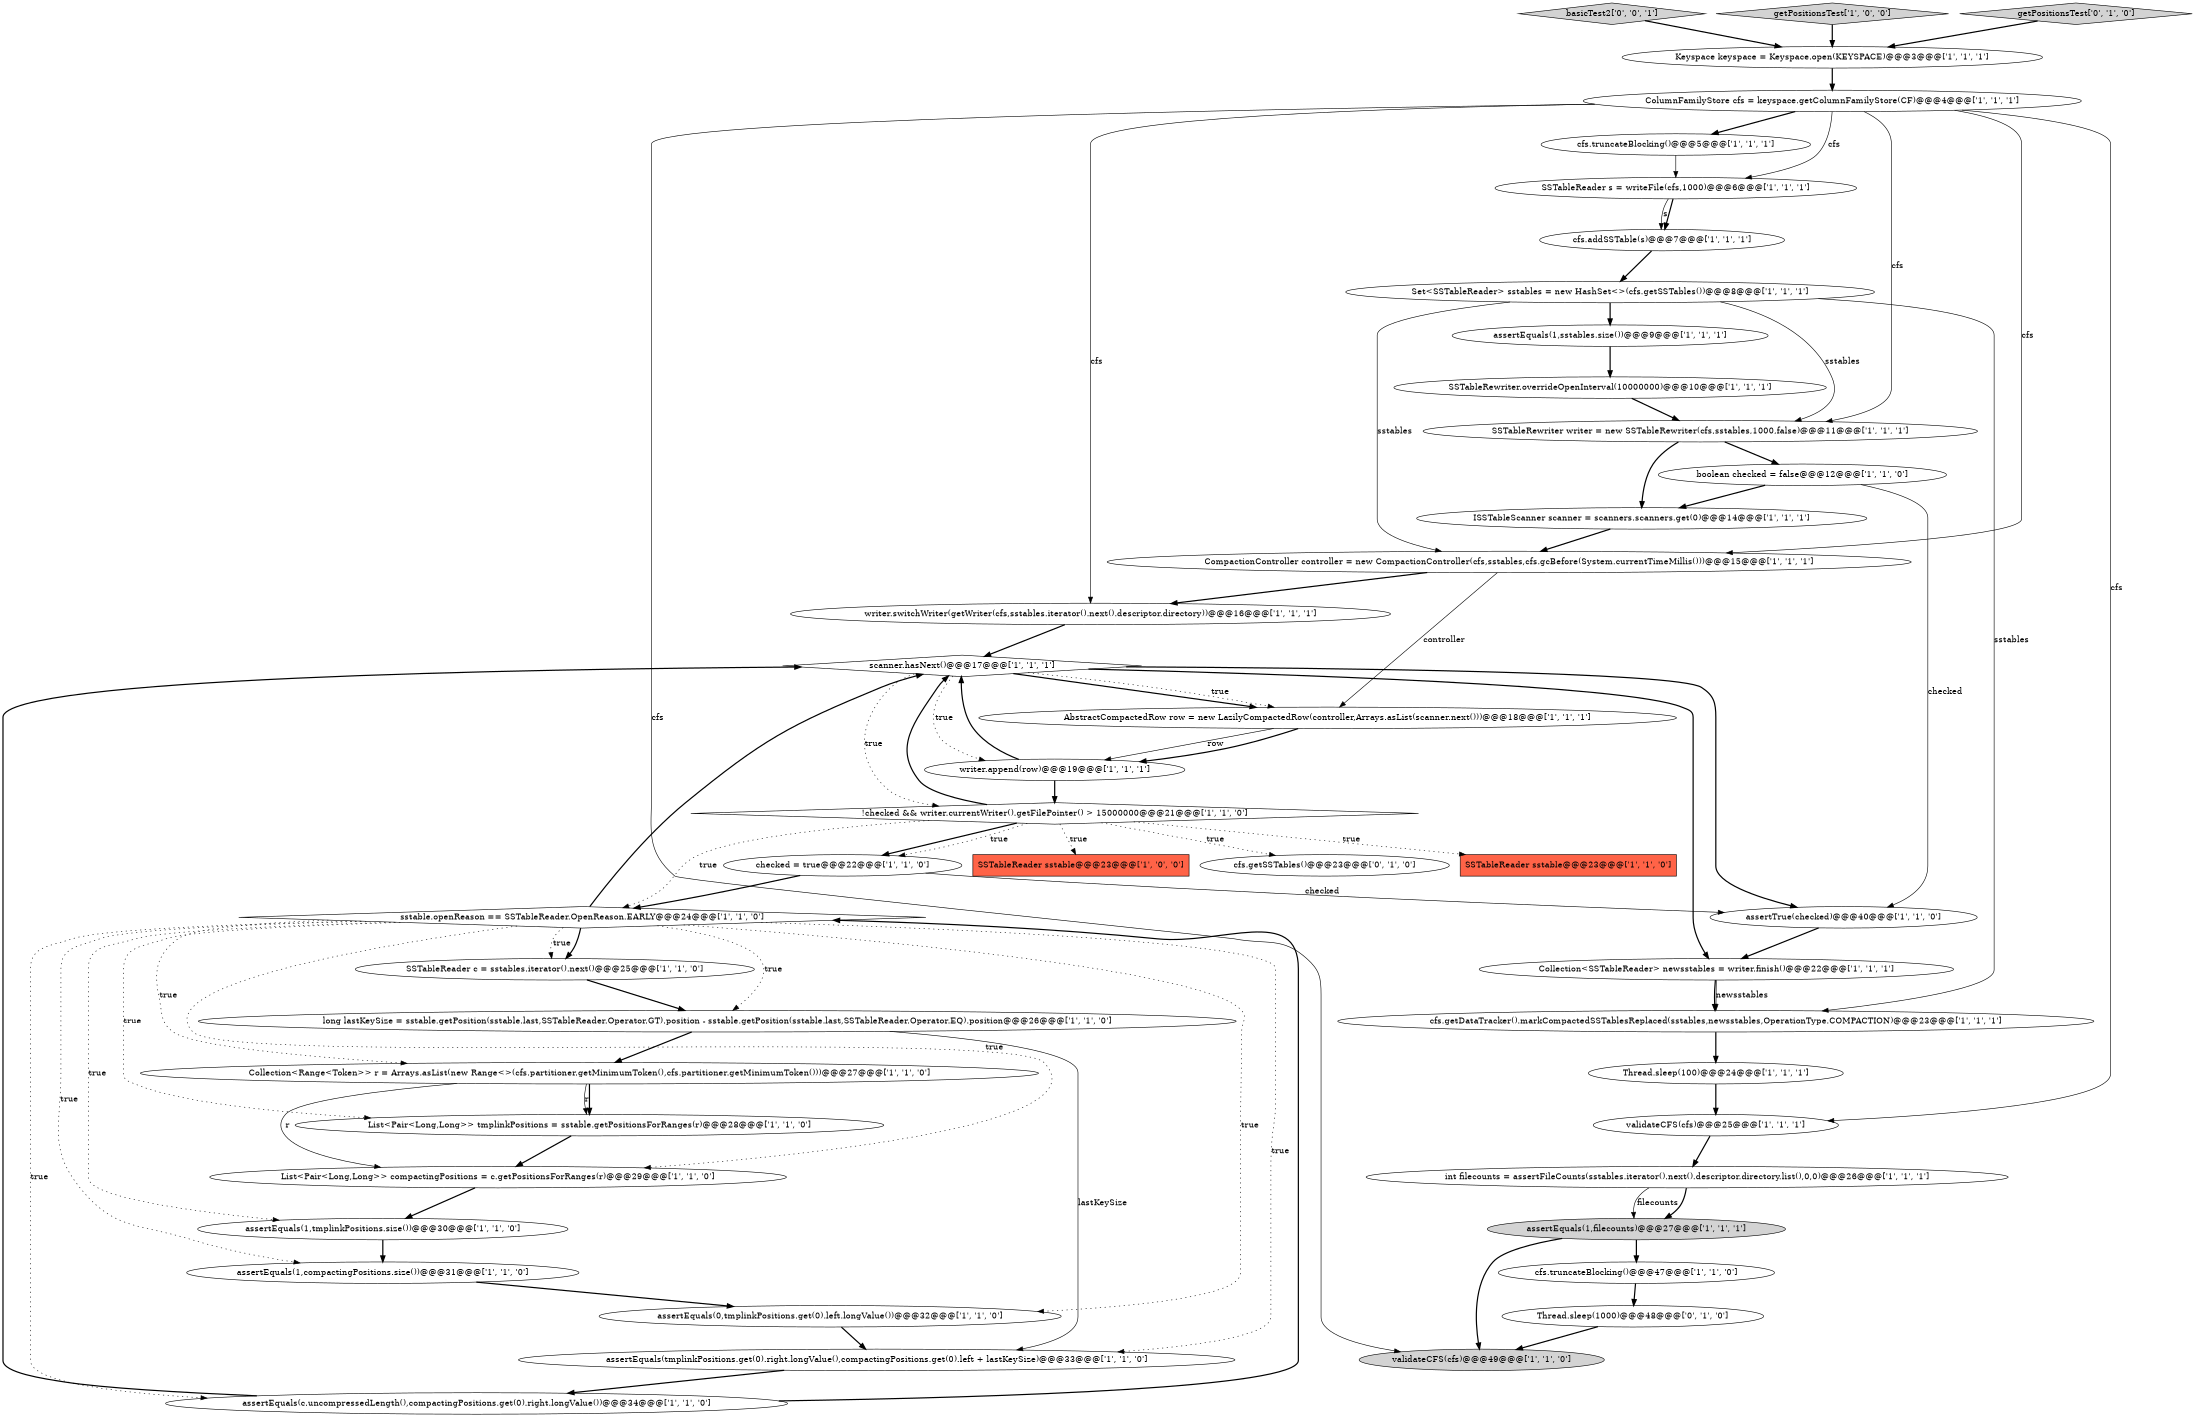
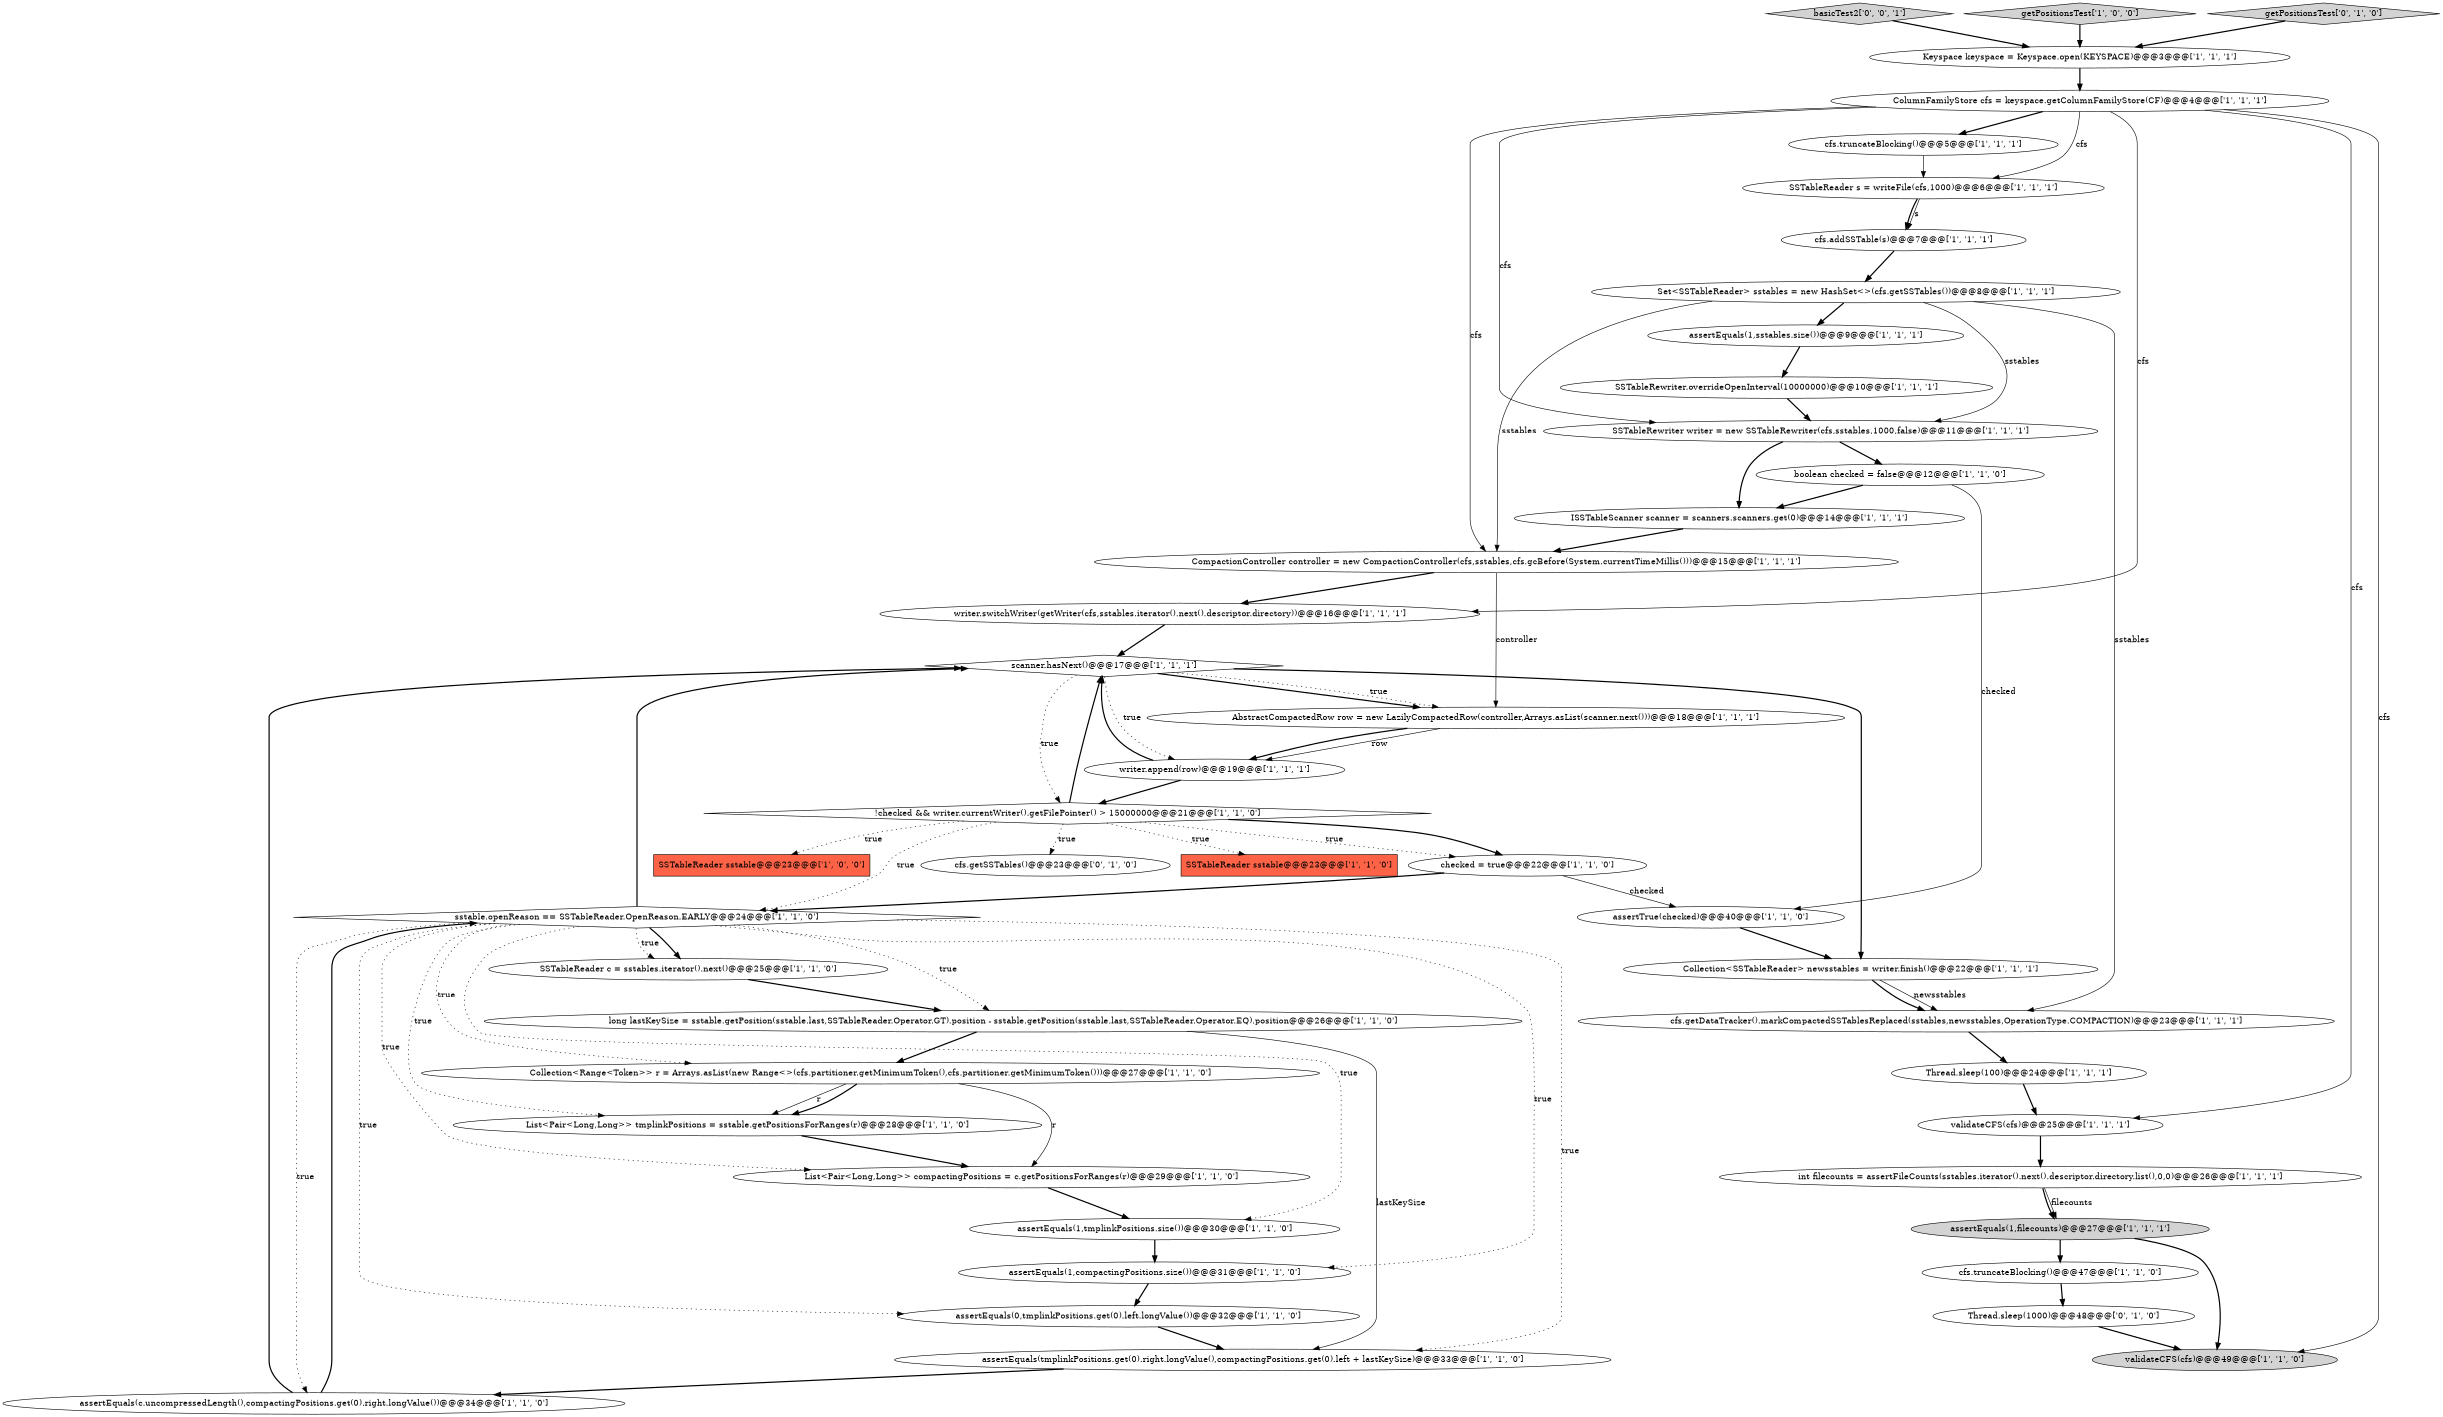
edge "scanner.hasNext()@@@17@@@['1', '1', '1']" -> "assertTrue(checked)@@@40@@@['1', '1', '0']": removed
